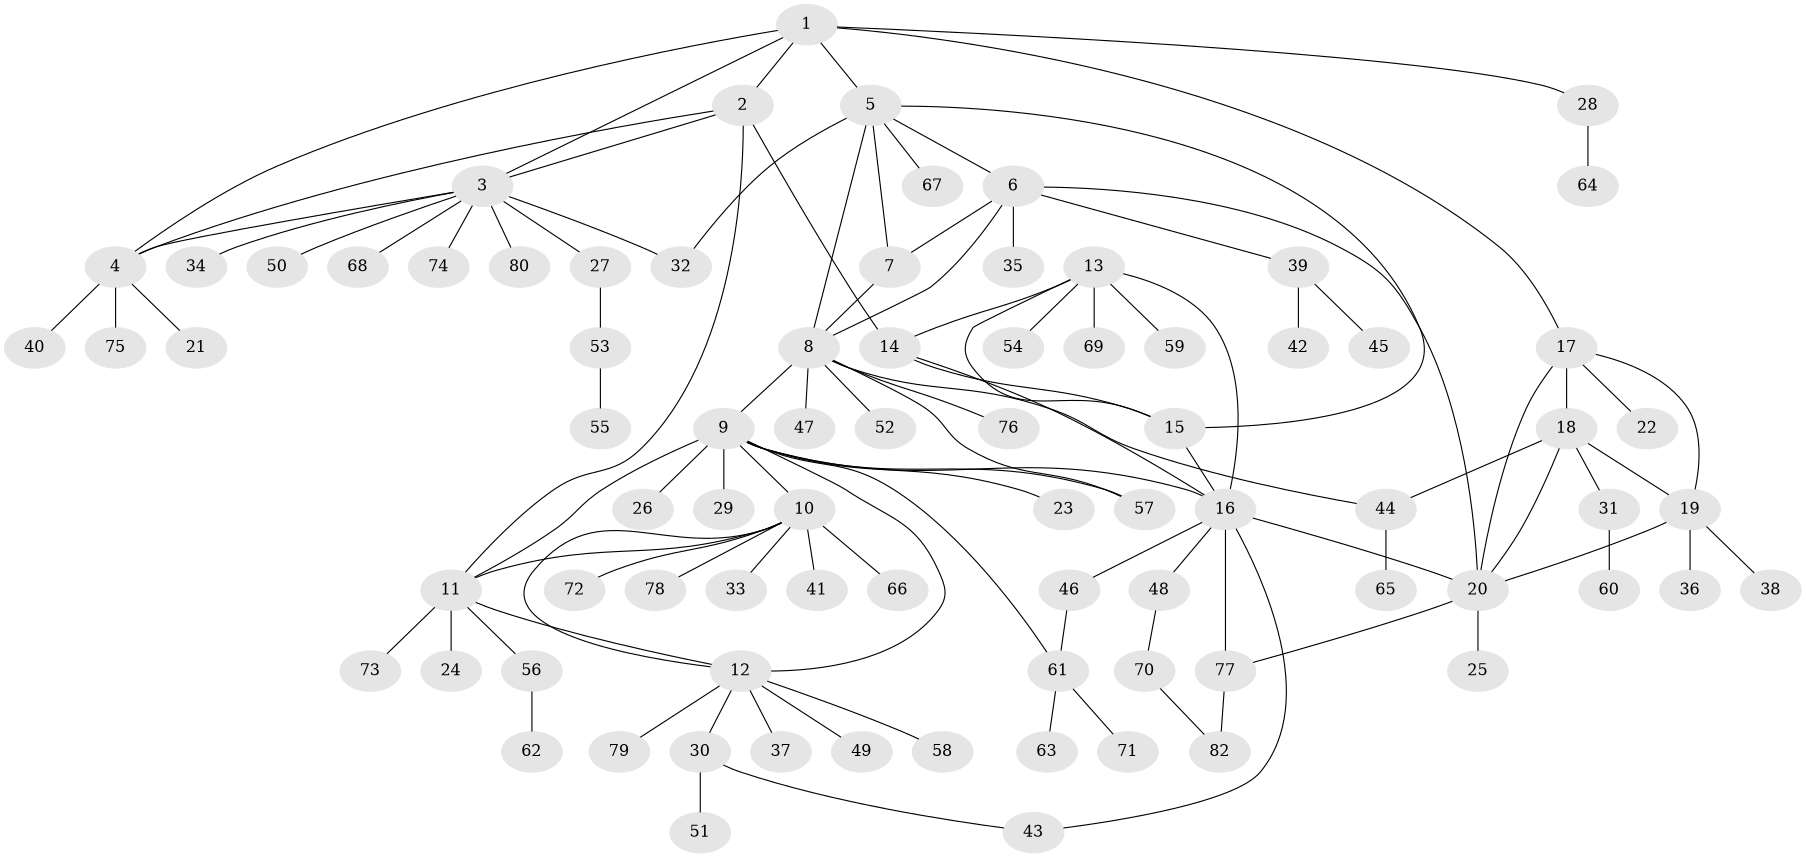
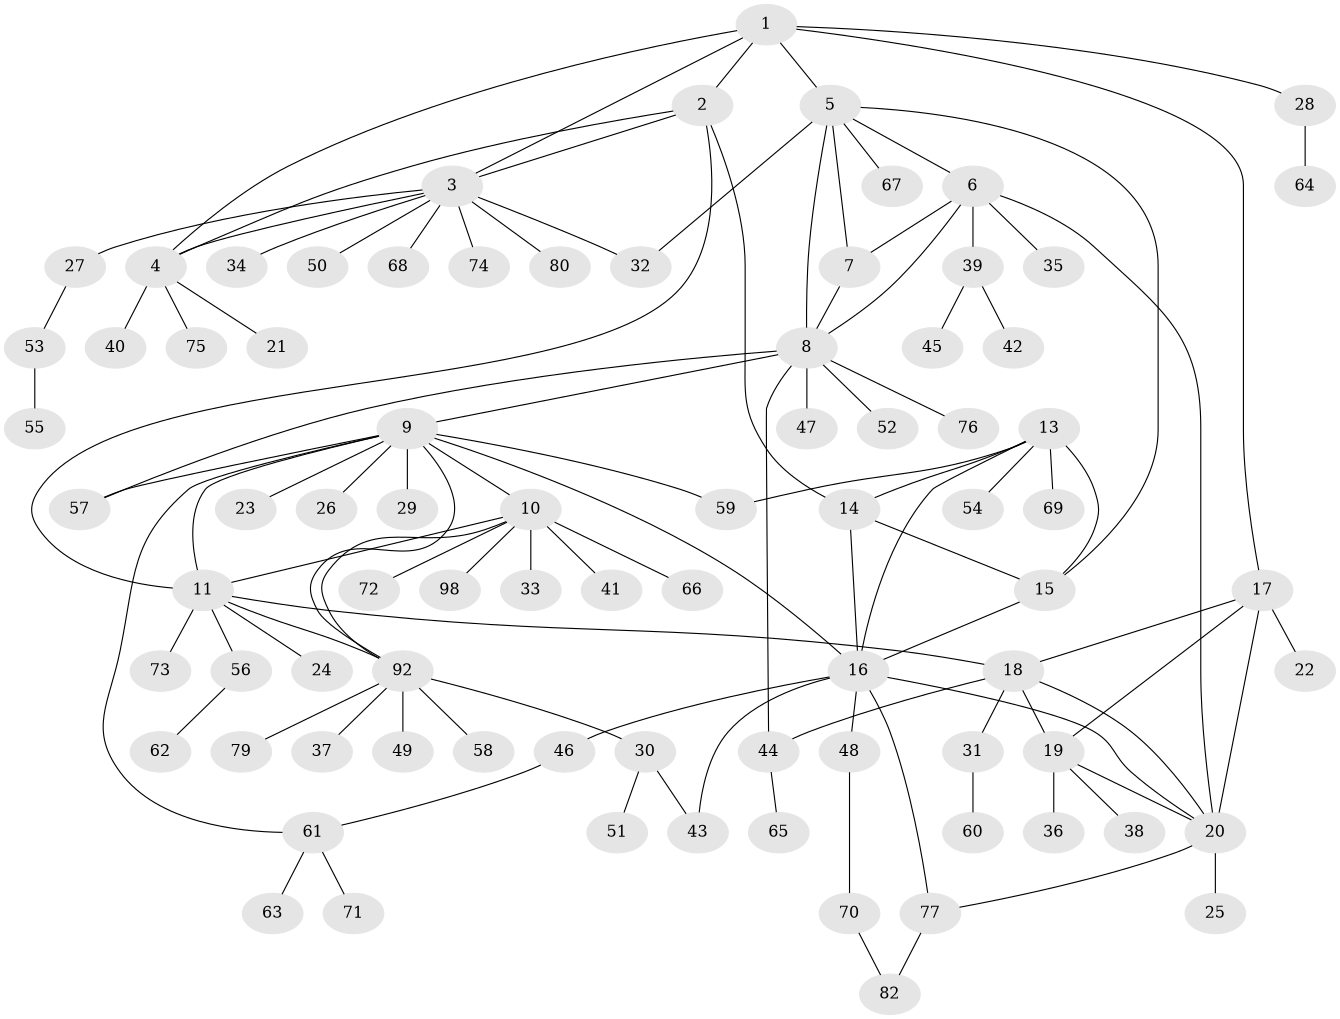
edge "9" -- "59": added
node "78": label "78" -> "98"
edge "11" -- "18": added
node "12": label "12" -> "92"
